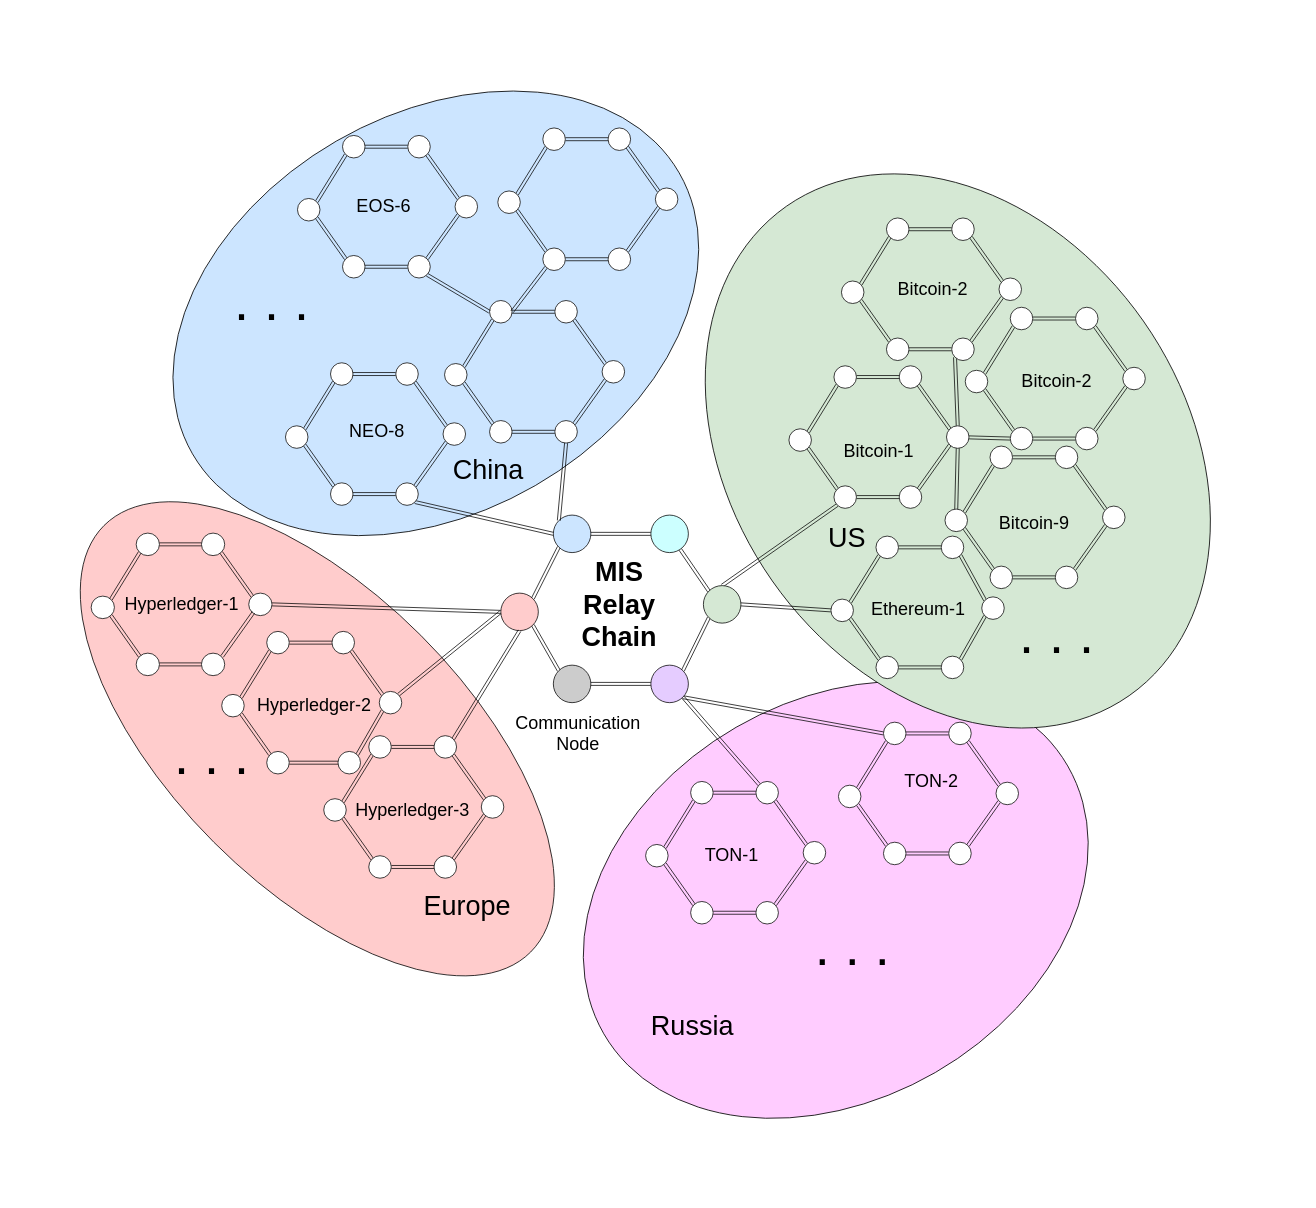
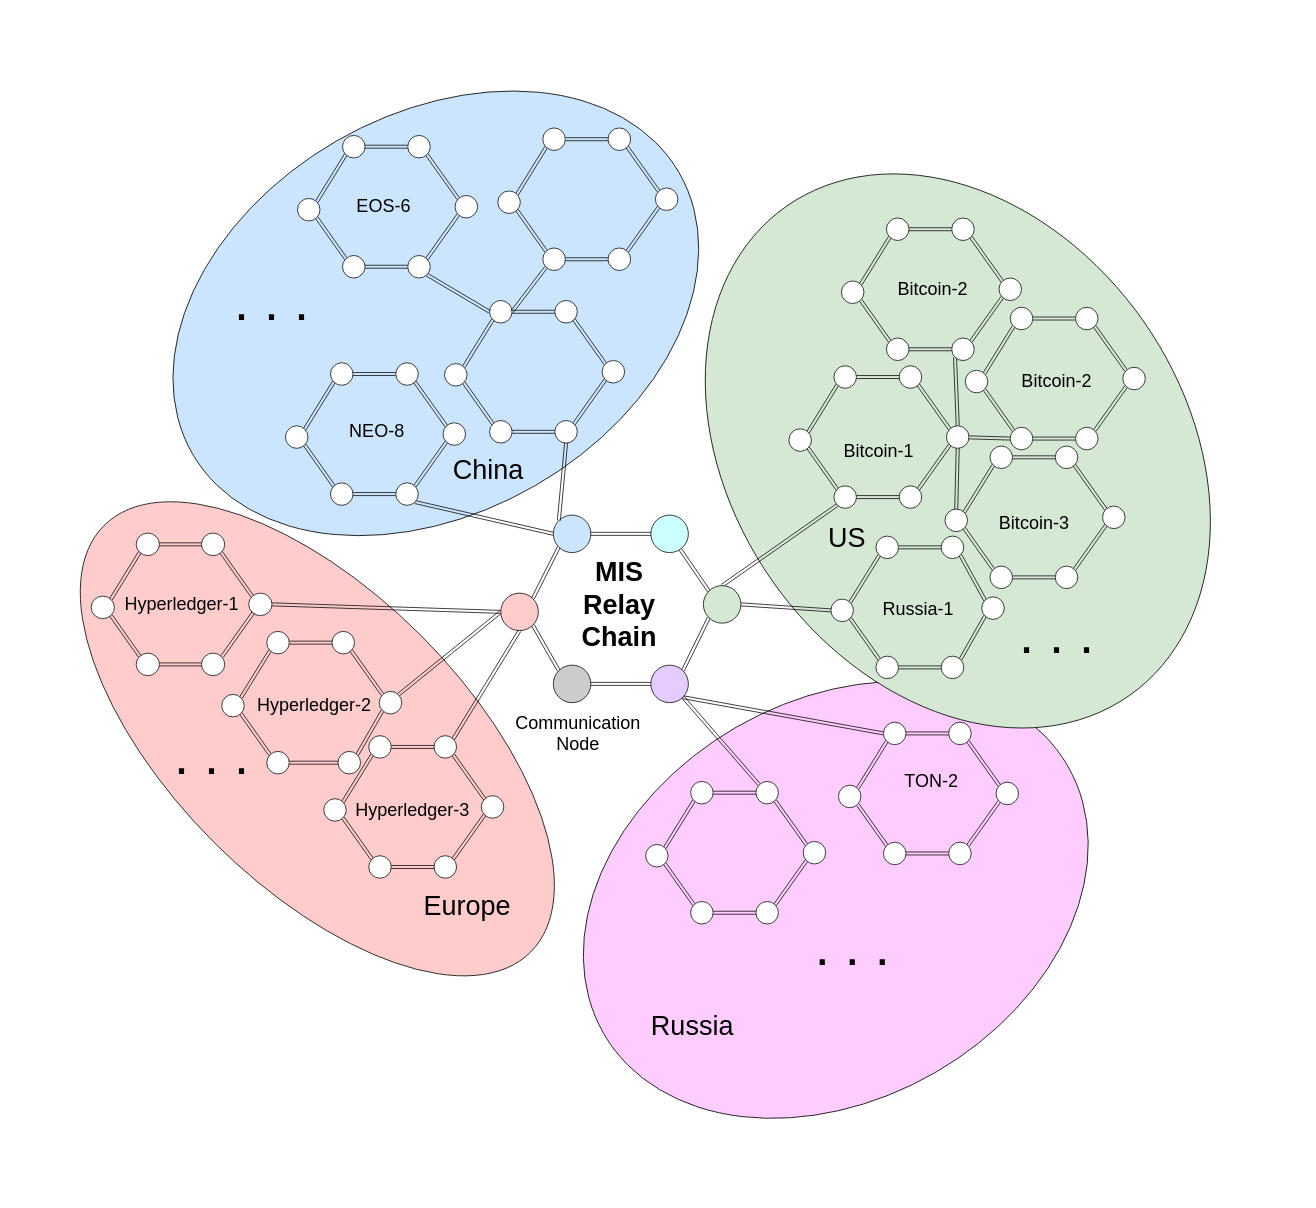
node "Bitcoin-9": label "Bitcoin-9" -> "Bitcoin-3"
node "Ethereum-1": label "Ethereum-1" -> "Russia-1"
node "TON-1": removed
